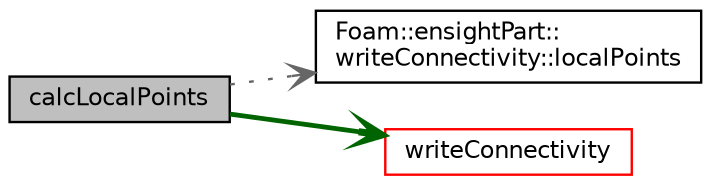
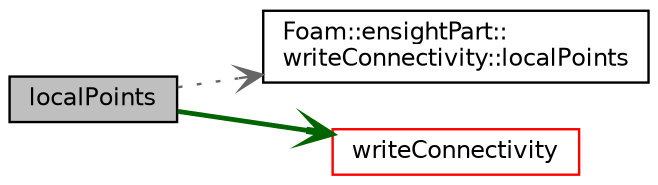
node "calcLocalPoints": label "calcLocalPoints" -> "localPoints"
